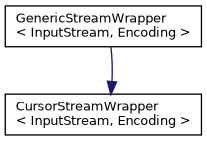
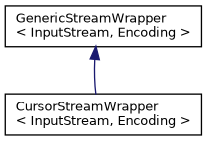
edge "GenericStreamWrapper < InputStream, Encoding >" -> "CursorStreamWrapper < InputStream, Encoding >": reversed
